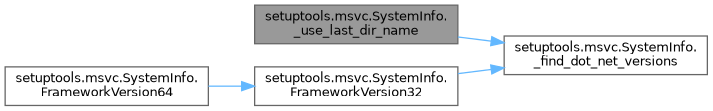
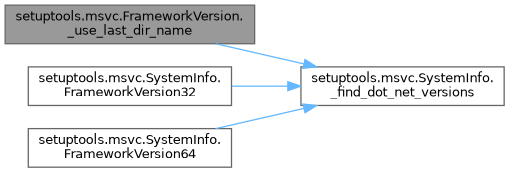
node "setuptools.msvc.SystemInfo. _use_last_dir_name": label "setuptools.msvc.SystemInfo. _use_last_dir_name" -> "setuptools.msvc.FrameworkVersion. _use_last_dir_name"
edge "setuptools.msvc.SystemInfo. FrameworkVersion64" -> "setuptools.msvc.SystemInfo. FrameworkVersion32": now "setuptools.msvc.SystemInfo. FrameworkVersion64" -> "setuptools.msvc.SystemInfo. _find_dot_net_versions"
